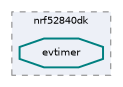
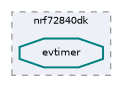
cluster "nrf52840dk": label "nrf52840dk" -> "nrf72840dk"
